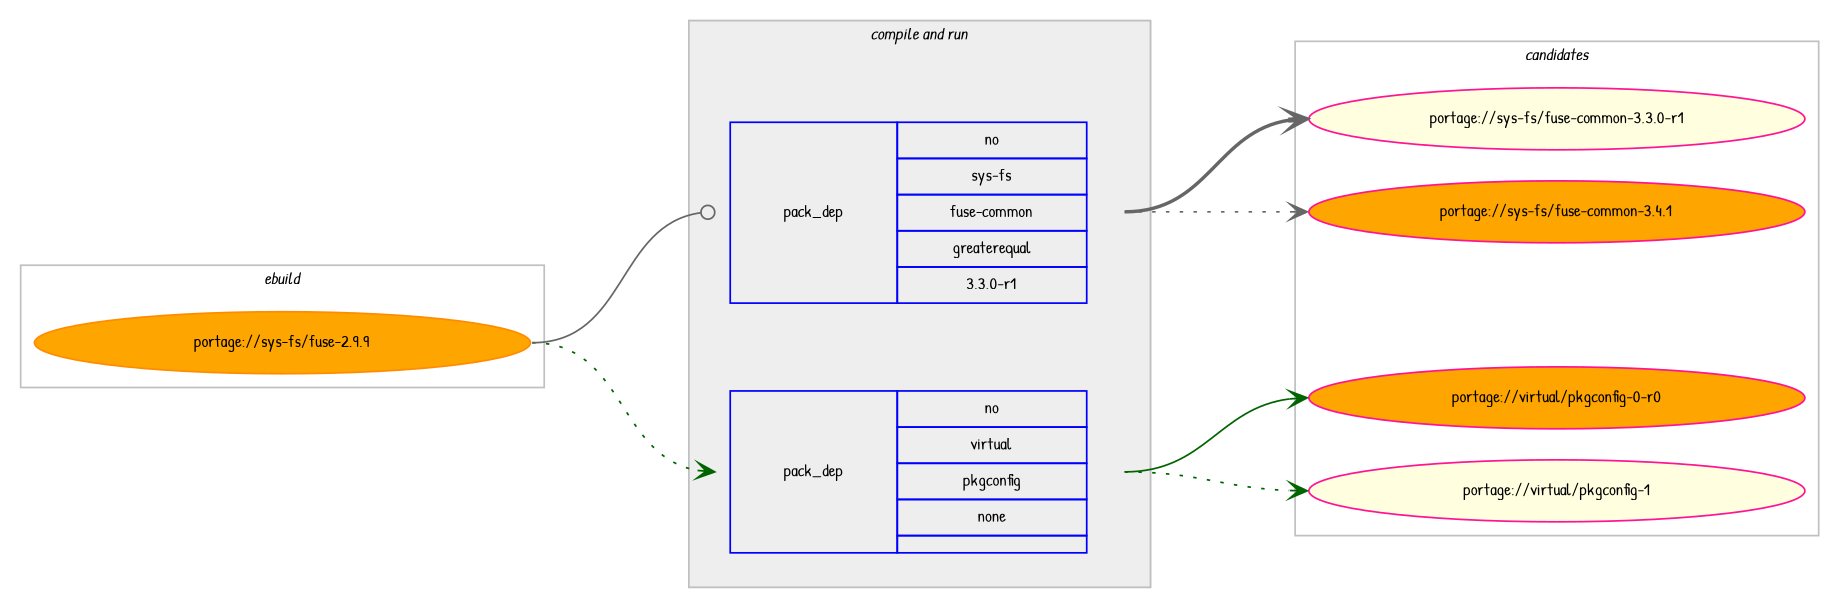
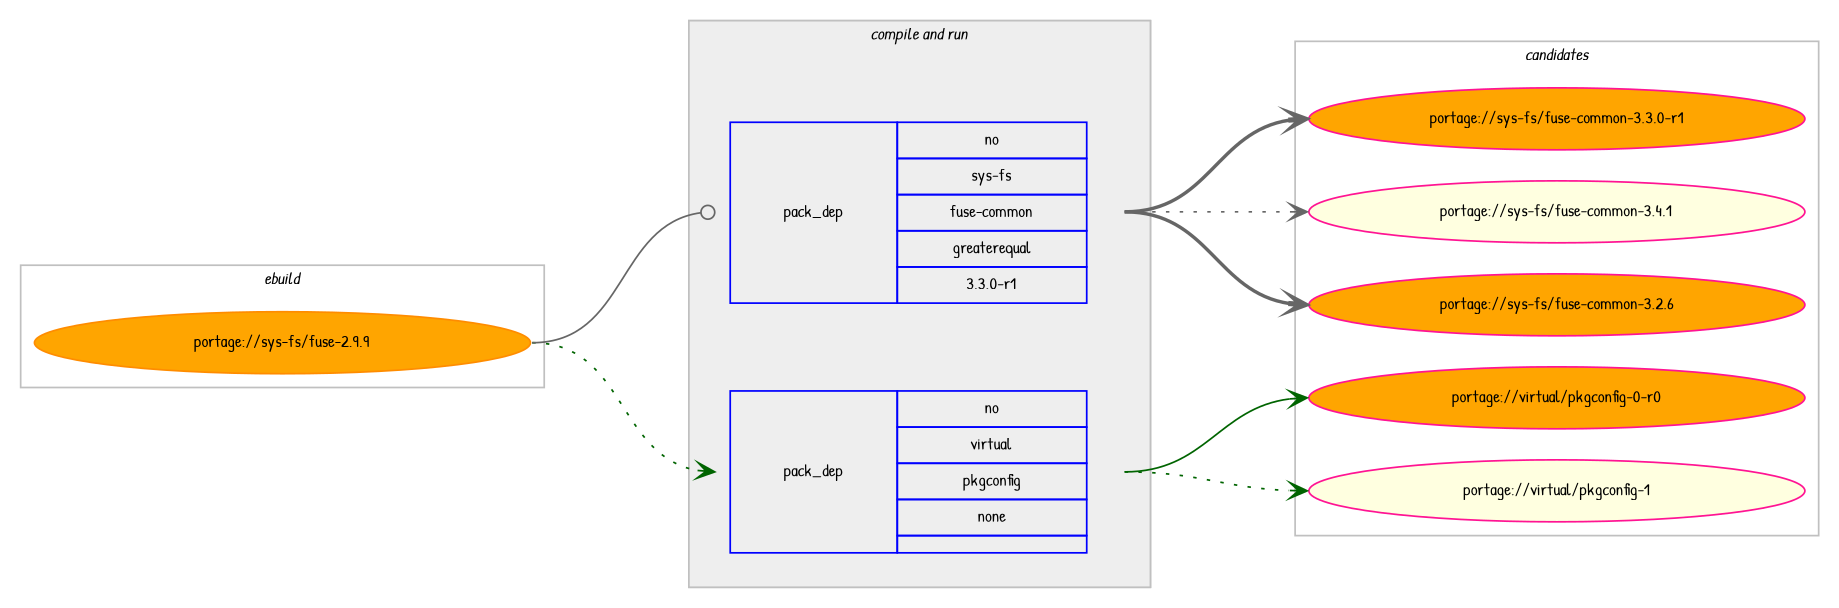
node "portage://sys-fs/fuse-common-3.3.0-r1": fillcolor lightyellow -> orange
node "portage://sys-fs/fuse-common-3.4.1": fillcolor orange -> lightyellow
node "portage://sys-fs/fuse-common-3.2.6": added
